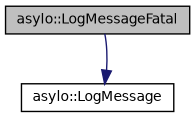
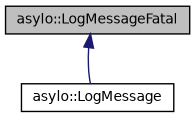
edge "asylo::LogMessageFatal" -> "asylo::LogMessage": reversed
